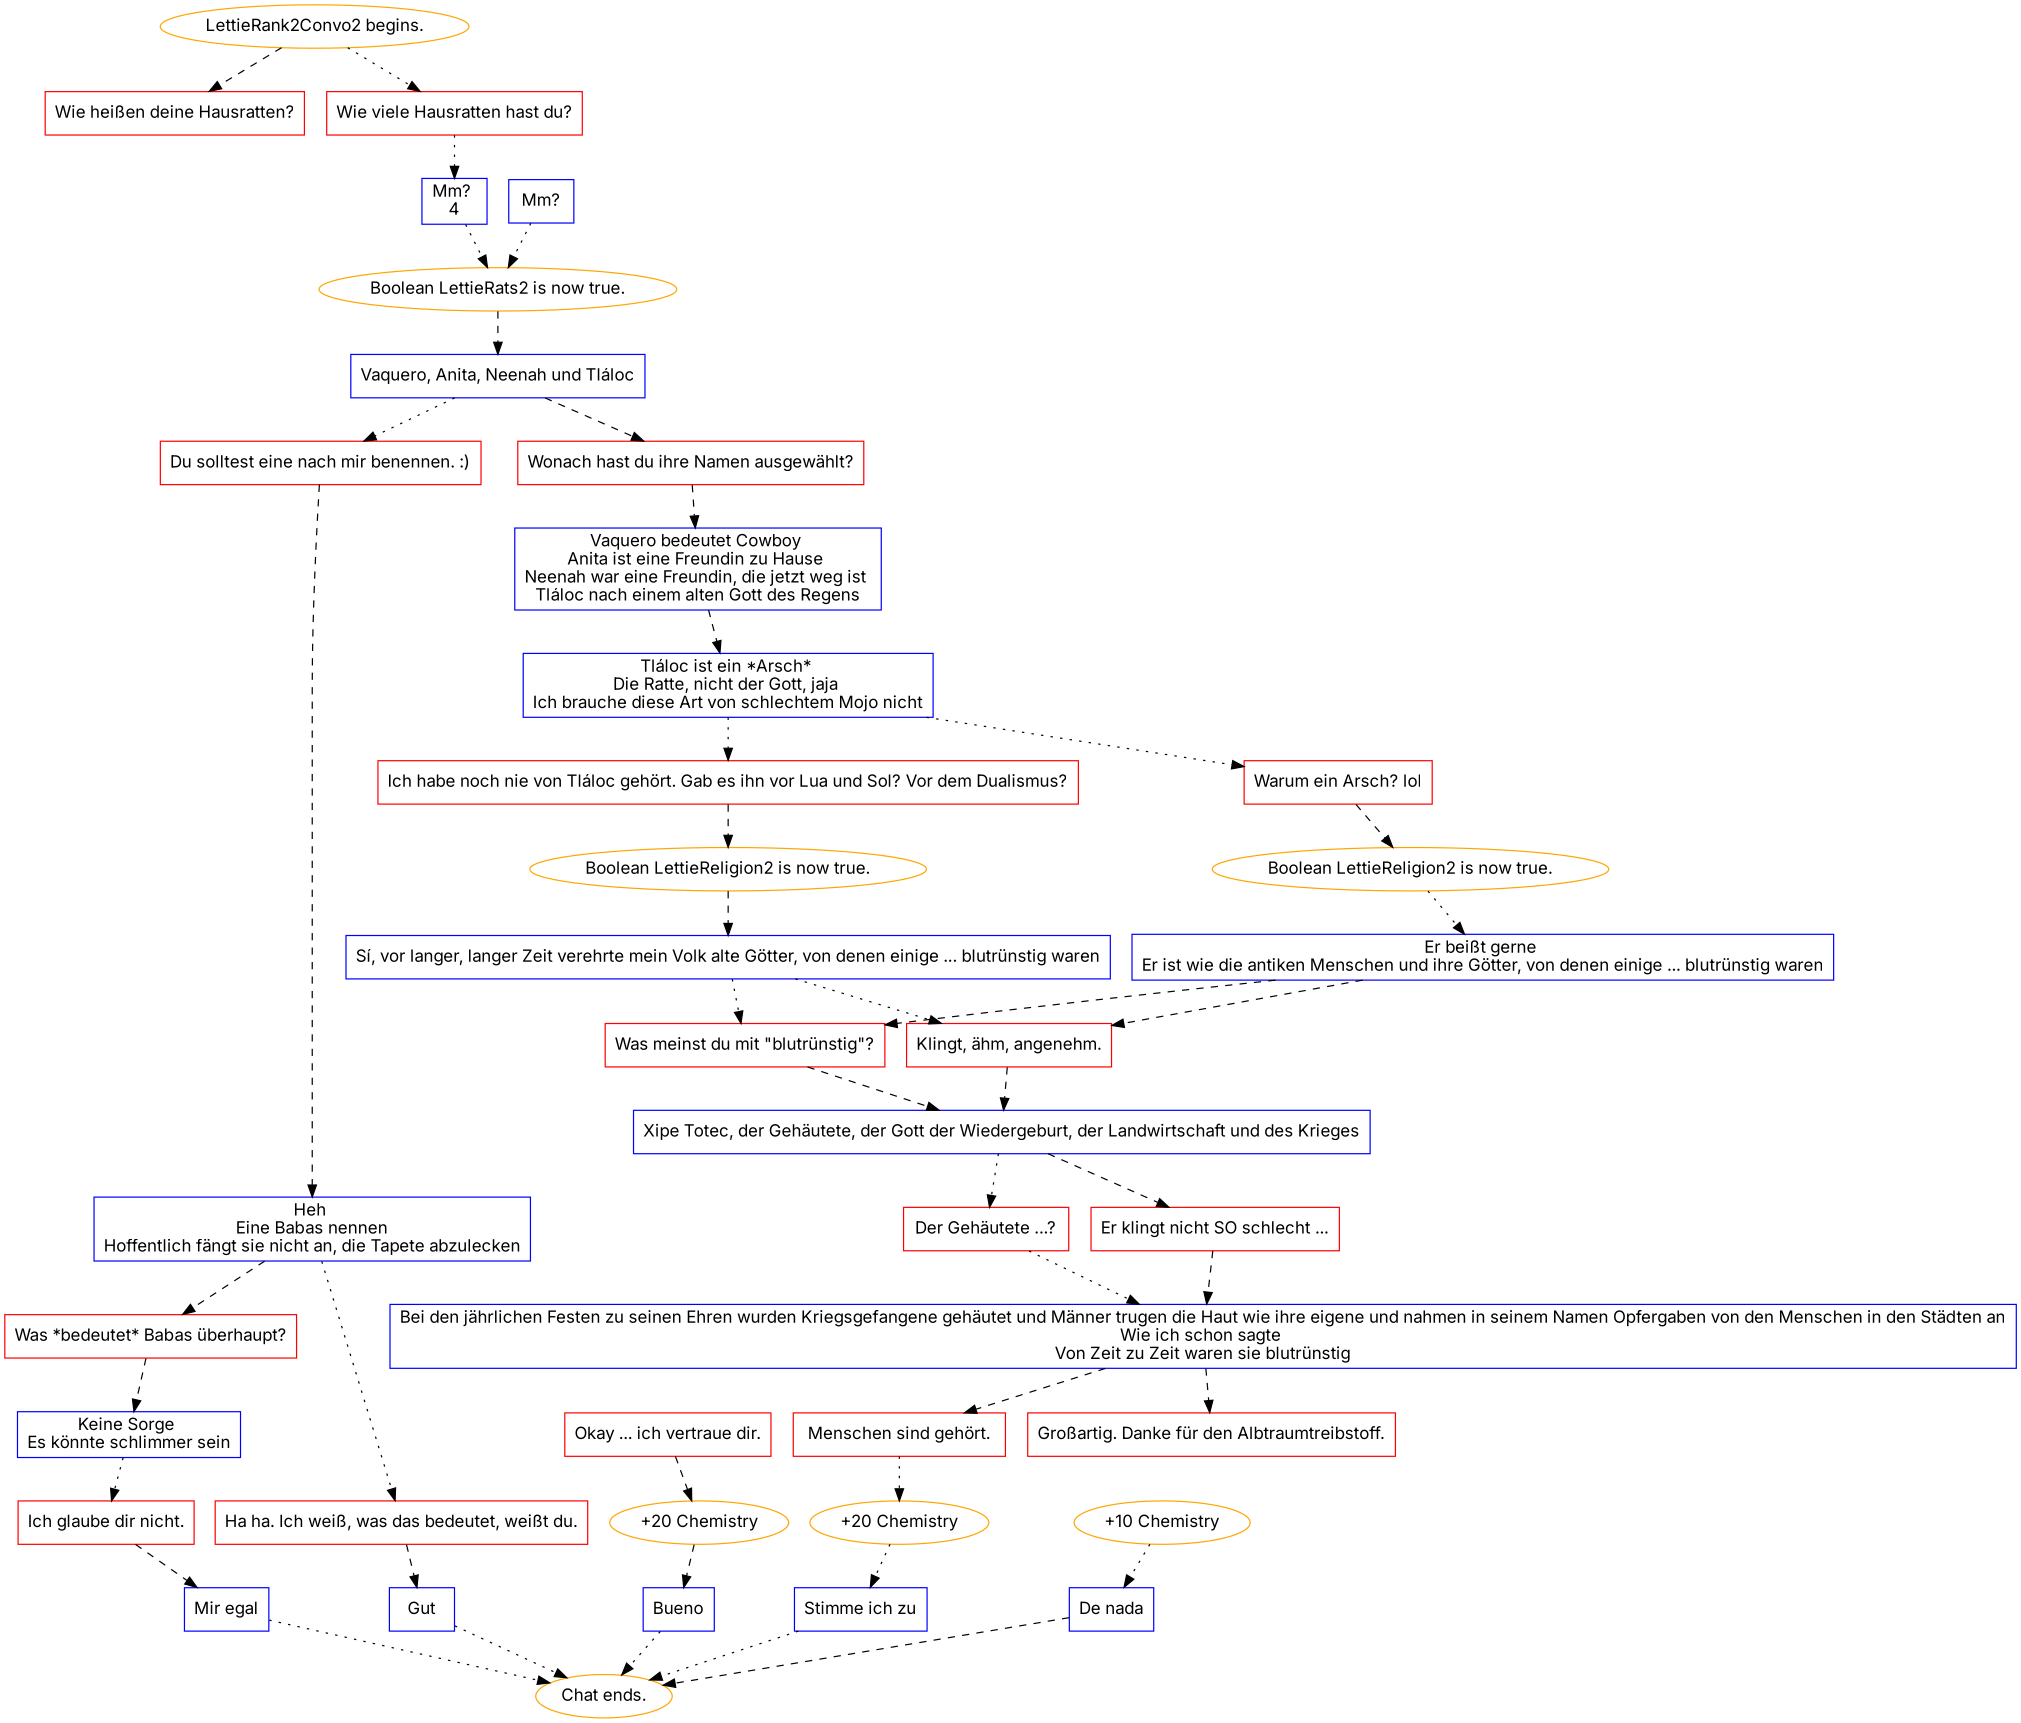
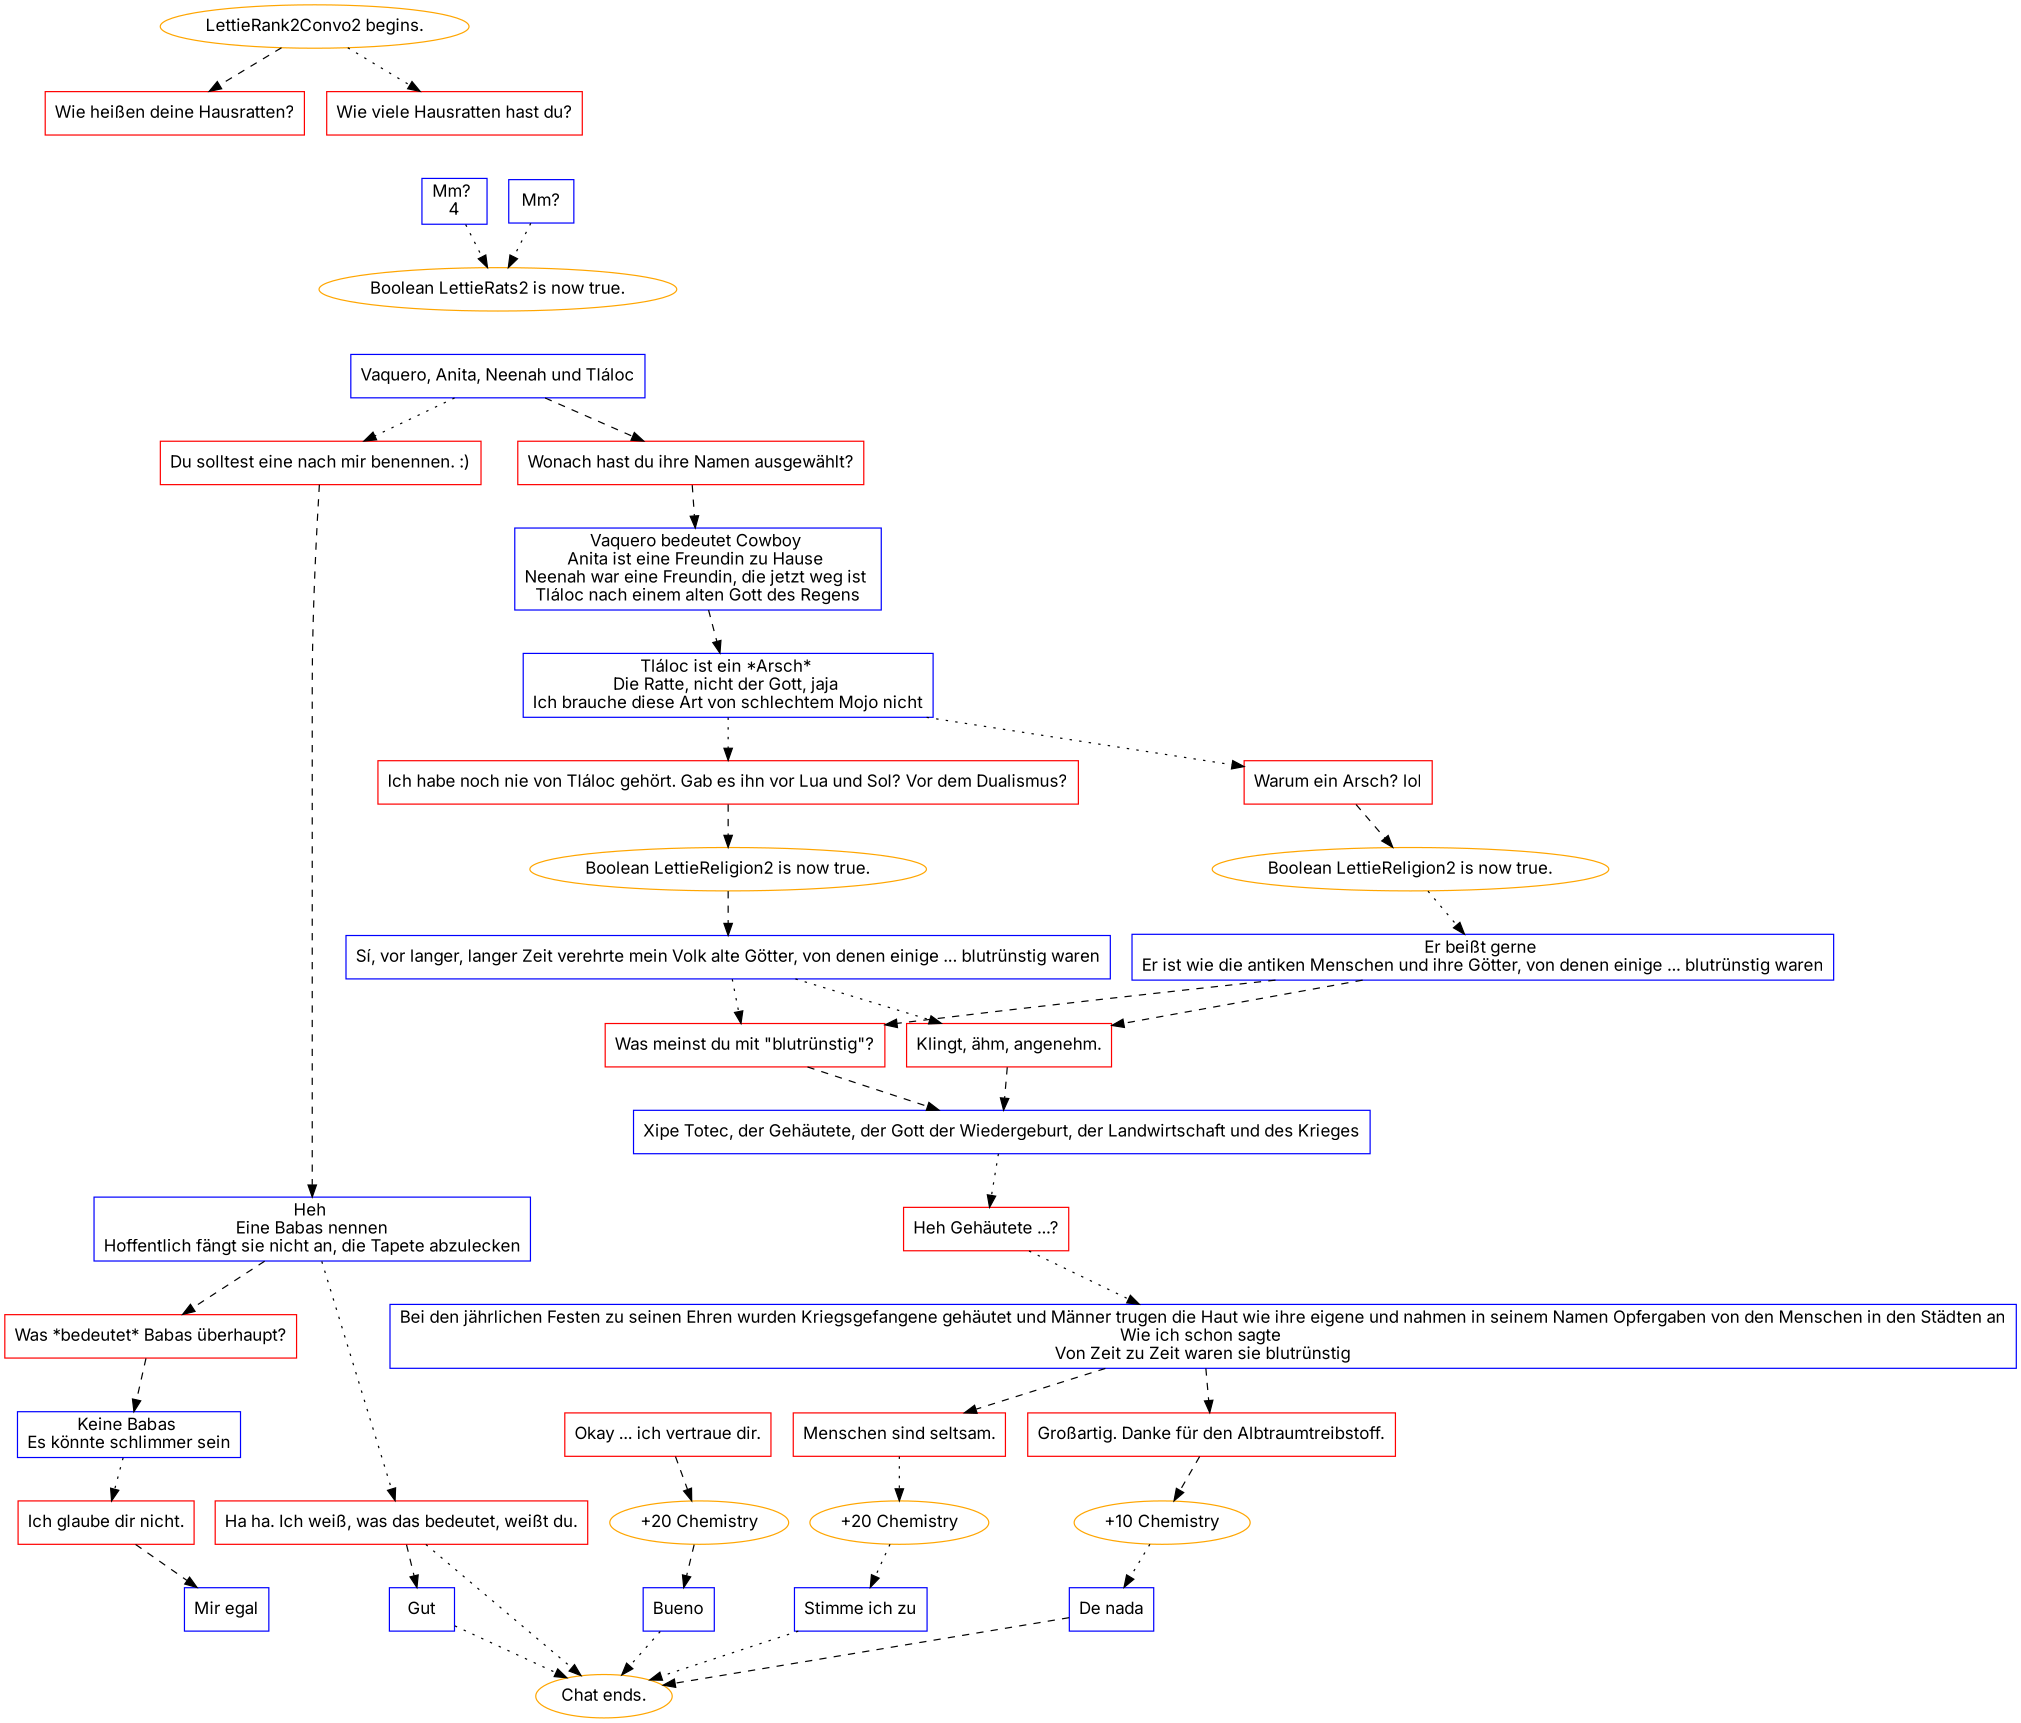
edge "Wie viele Hausratten hast du?" -> "Mm? 4": removed
edge "Boolean LettieRats2 is now true." -> "Vaquero, Anita, Neenah und Tláloc": removed
node "Der Gehäutete ...?": label "Der Gehäutete ...?" -> "Heh Gehäutete ...?"
node "Er klingt nicht SO schlecht ...": removed
node "Keine Sorge Es könnte schlimmer sein": label "Keine Sorge Es könnte schlimmer sein" -> "Keine Babas Es könnte schlimmer sein"
node "Menschen sind gehört.": label "Menschen sind gehört." -> "Menschen sind seltsam."
edge "Großartig. Danke für den Albtraumtreibstoff." -> "+10 Chemistry": added
edge "Mir egal" -> "Chat ends.": now "Ha ha. Ich weiß, was das bedeutet, weißt du." -> "Chat ends."
